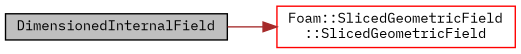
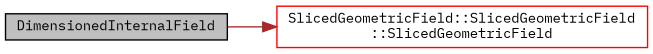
node "Foam::SlicedGeometricField ::SlicedGeometricField": label "Foam::SlicedGeometricField ::SlicedGeometricField" -> "SlicedGeometricField::SlicedGeometricField ::SlicedGeometricField"
